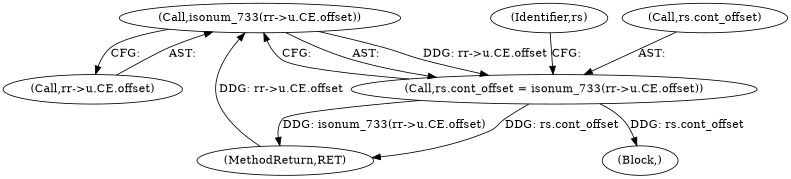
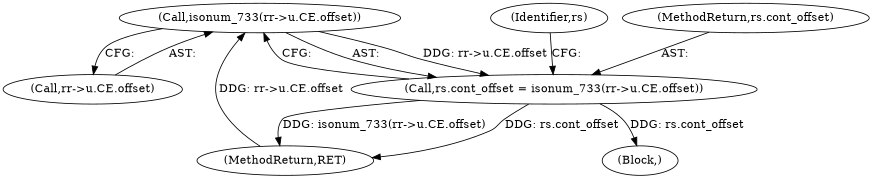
node "(Call,rs.cont_offset)": label "(Call,rs.cont_offset)" -> "(MethodReturn,rs.cont_offset)"
